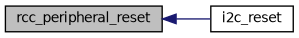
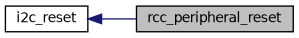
edge "i2c_reset" -> "rcc_peripheral_reset": reversed
